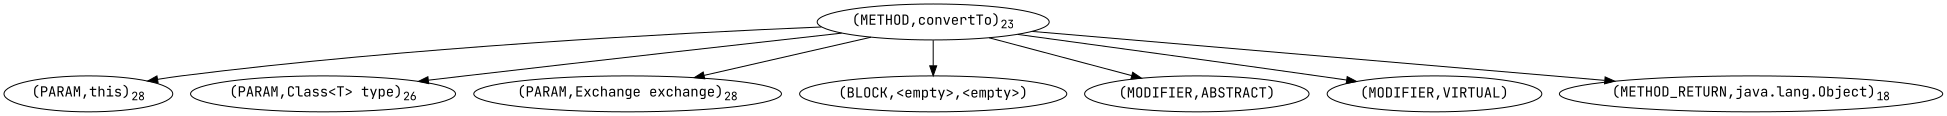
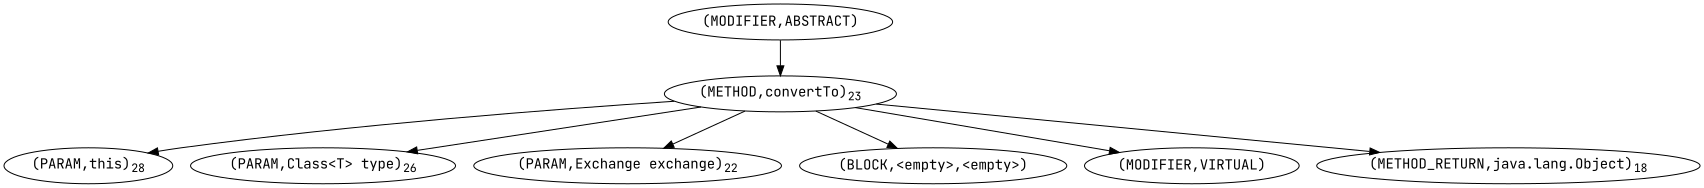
edge "(METHOD,convertTo)" -> "(MODIFIER,ABSTRACT)": reversed
node "(PARAM,Exchange exchange)": text "28" -> "22"
